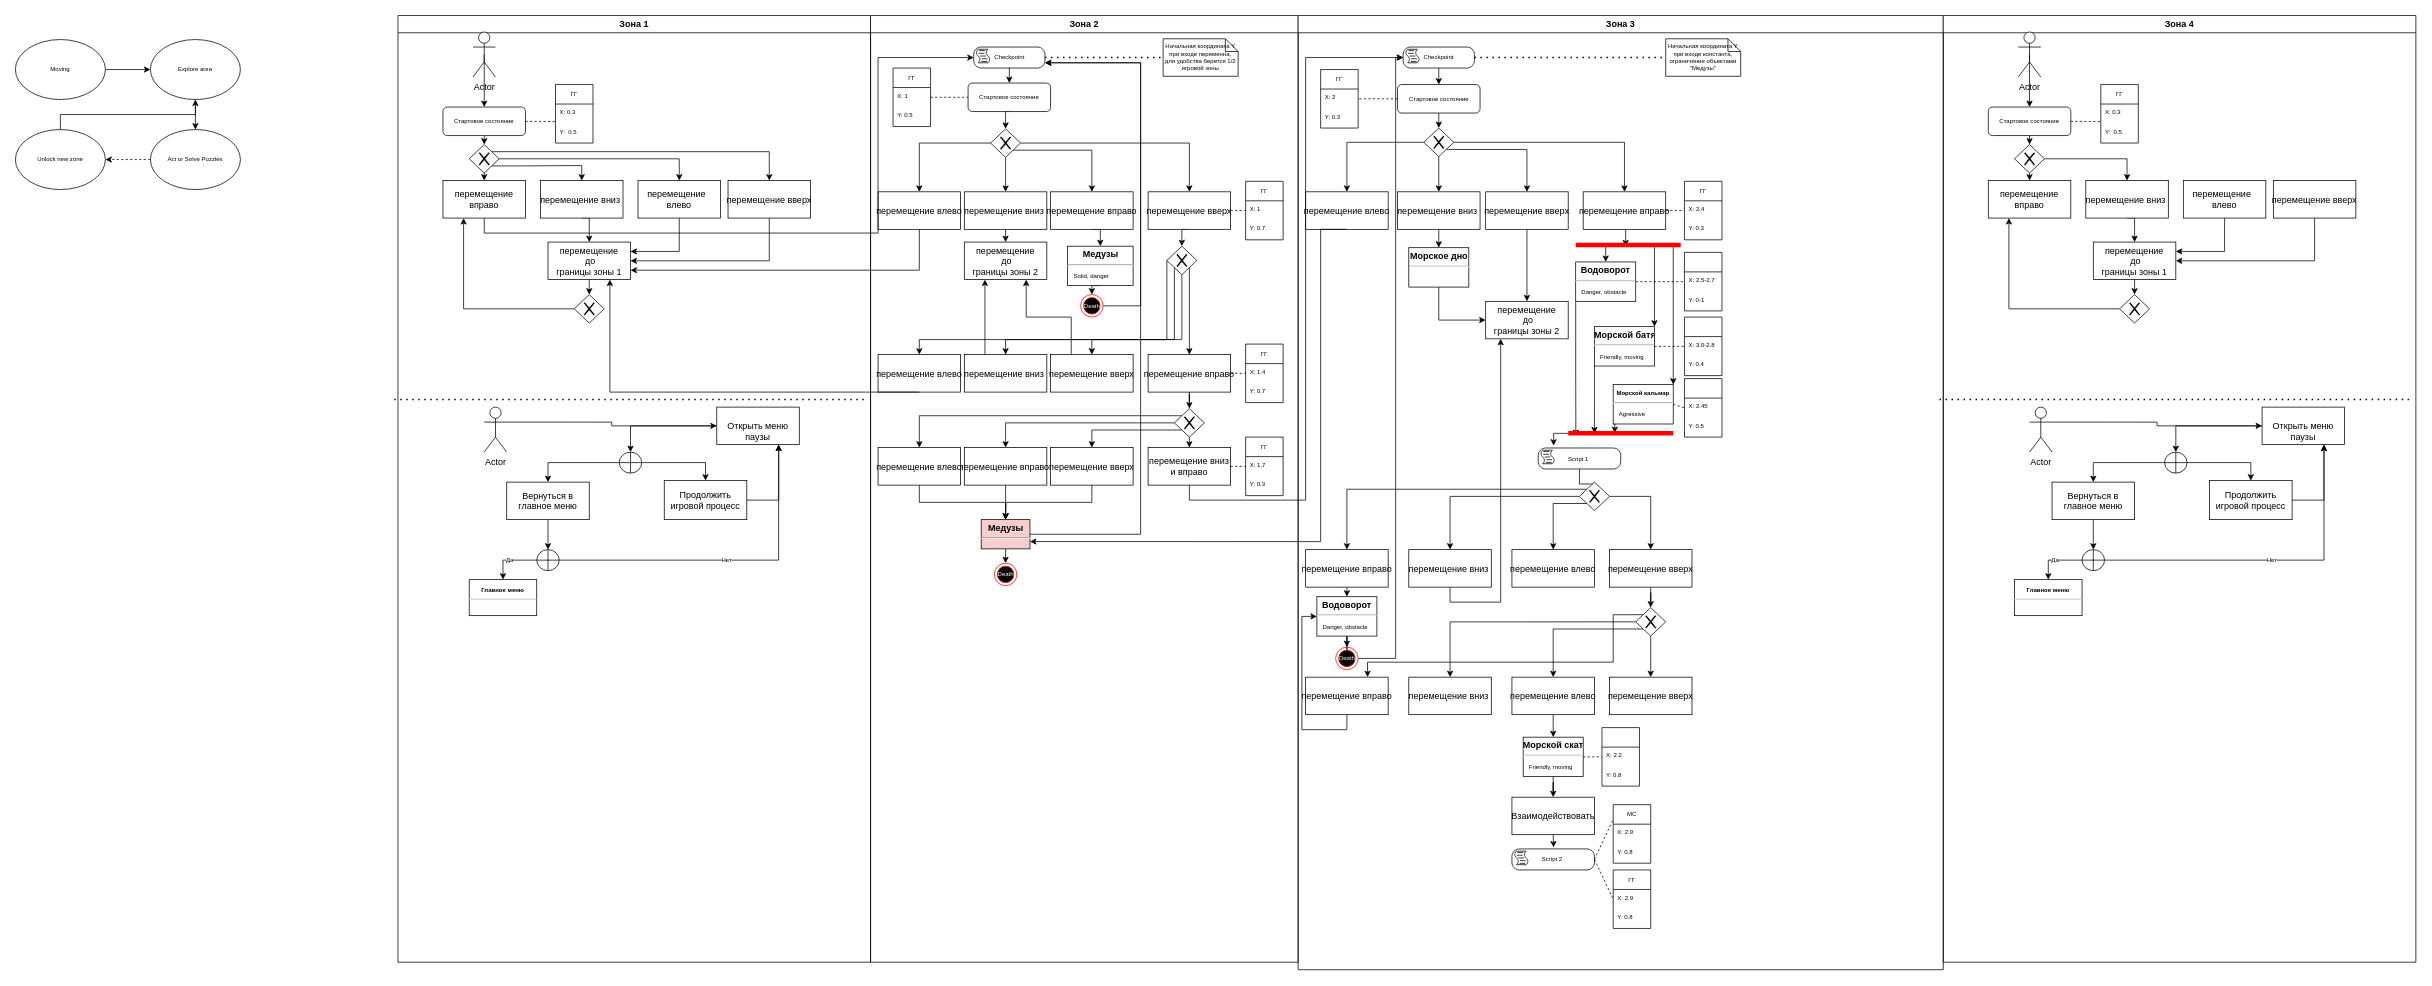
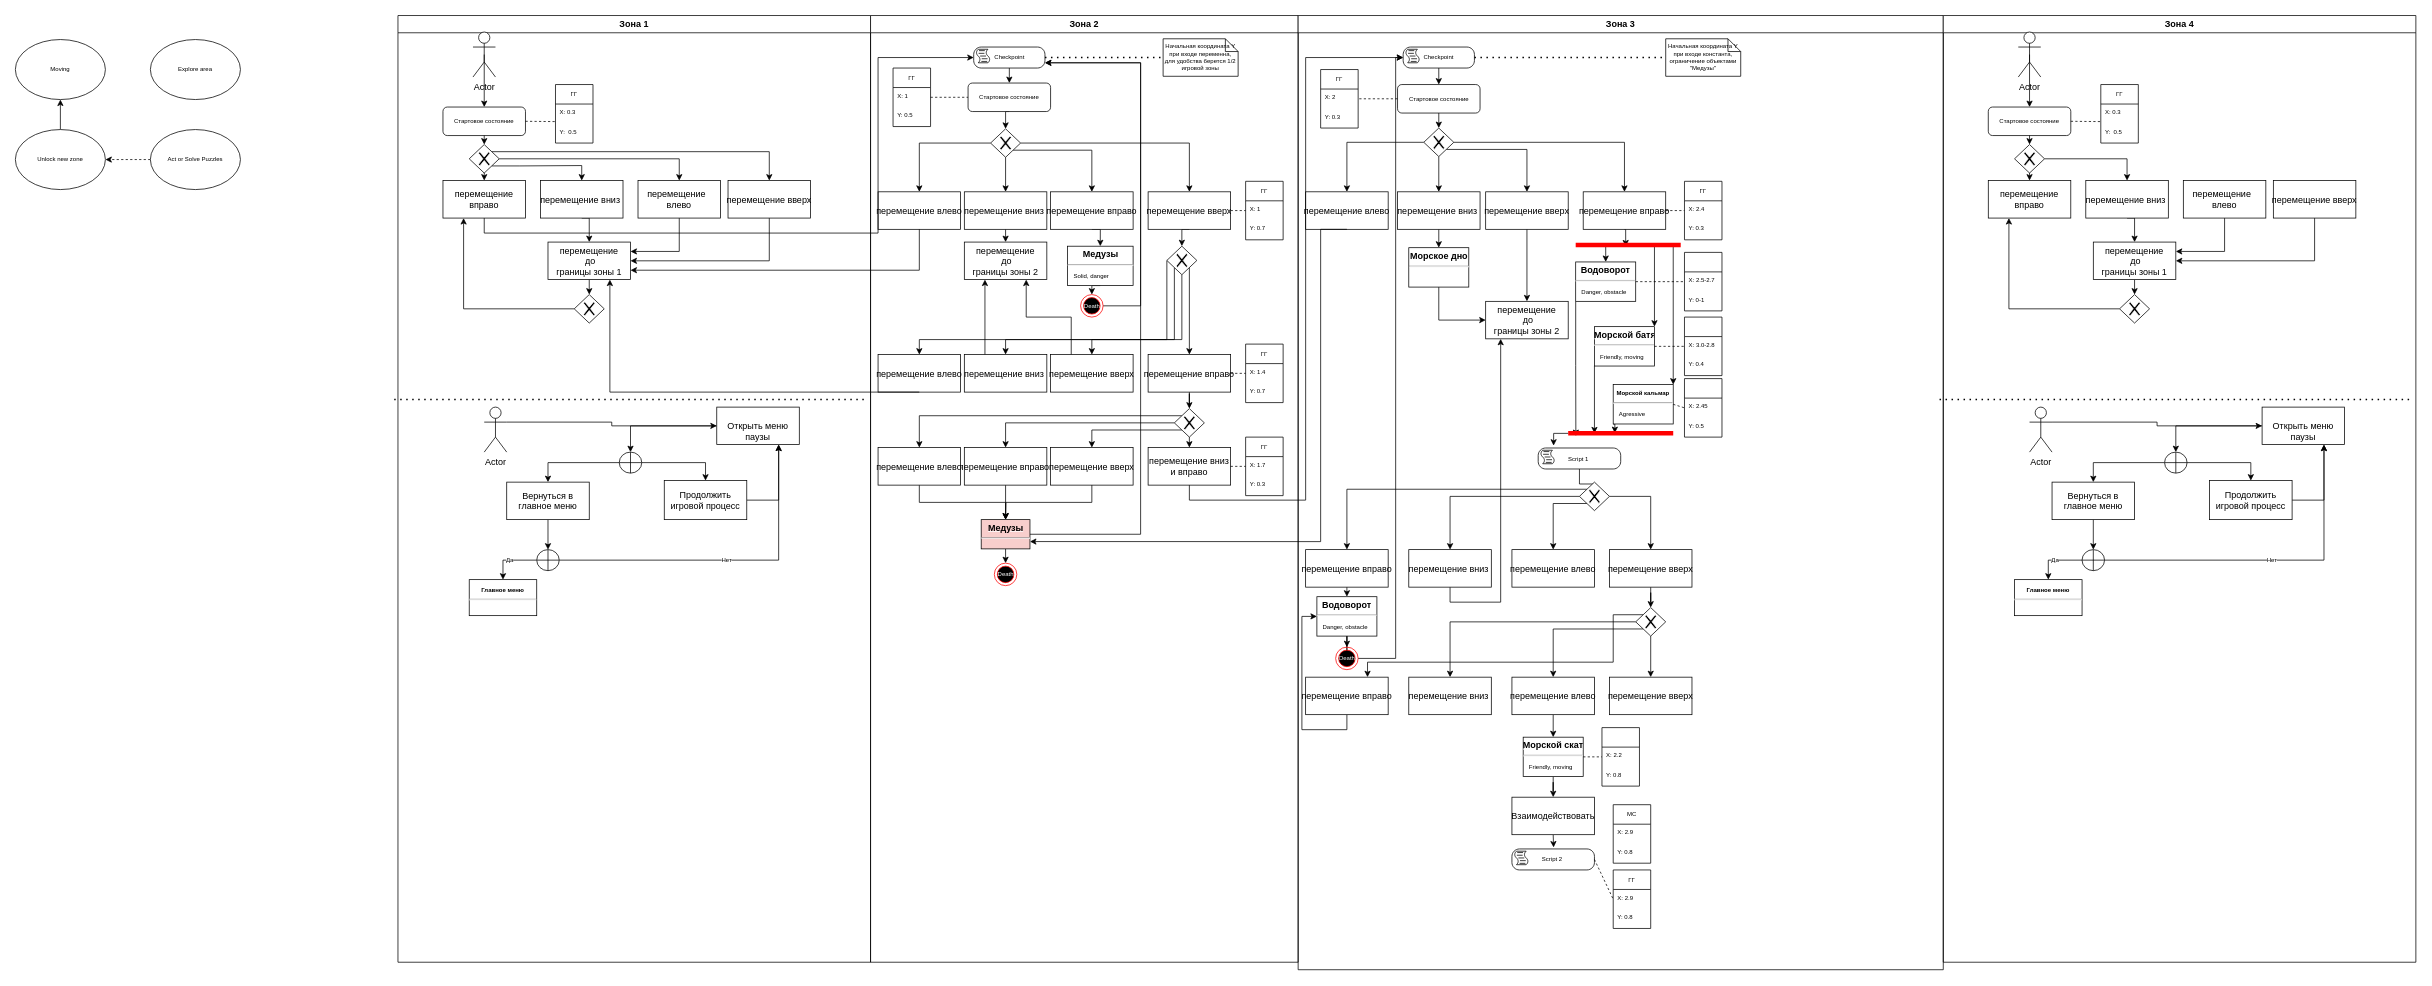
edge "Moving" -> "Explore area": removed
edge "Unlock new zone" -> "Explore area": now "Unlock new zone" -> "Moving"
edge "Explore area" -> "Act or Solve Puzzles": removed
edge "МС" -- "Script 2": removed
